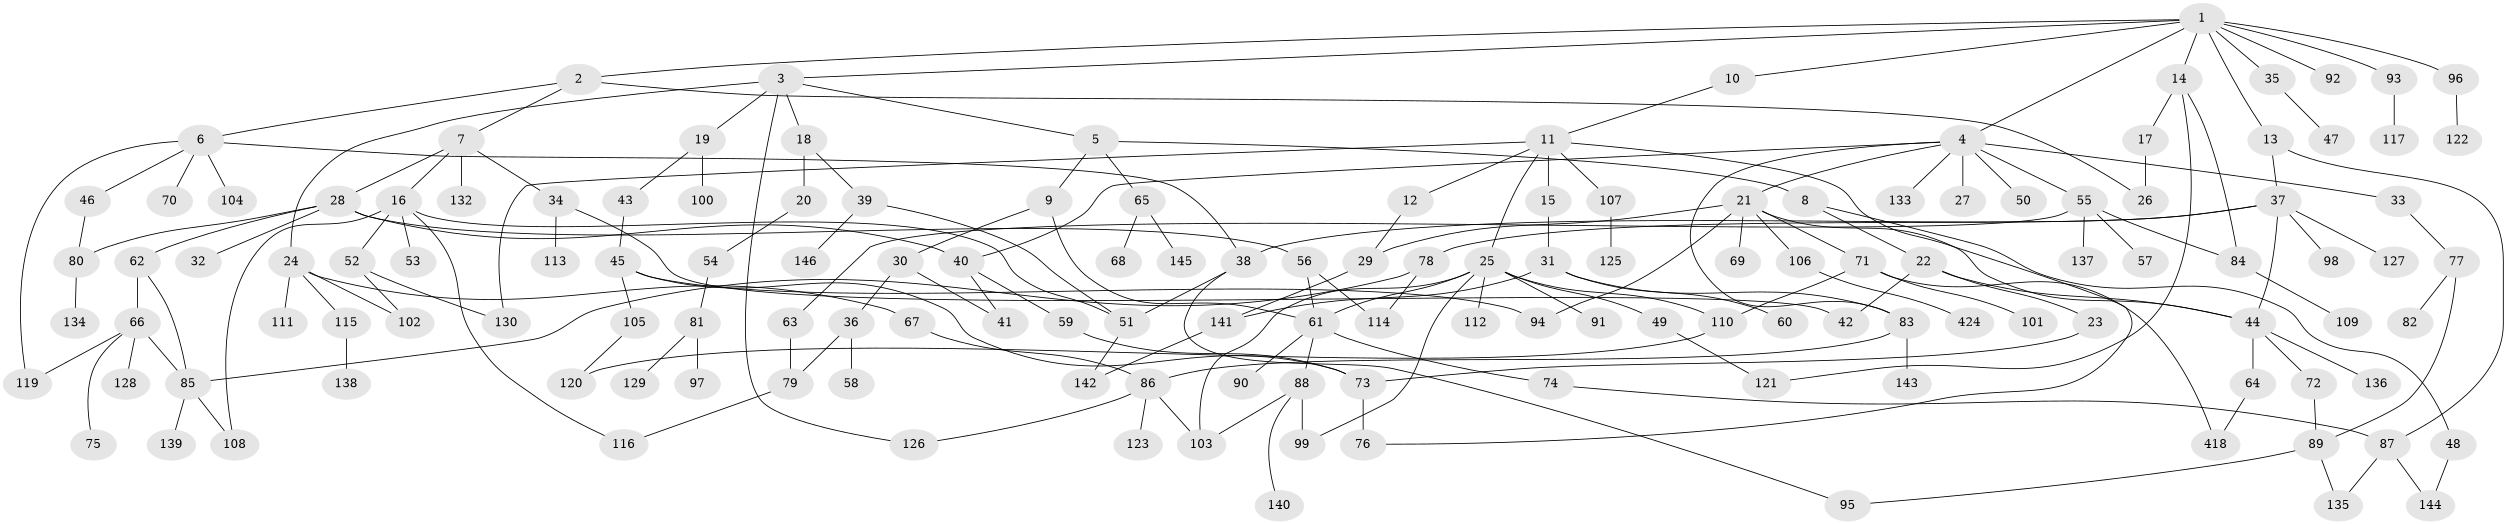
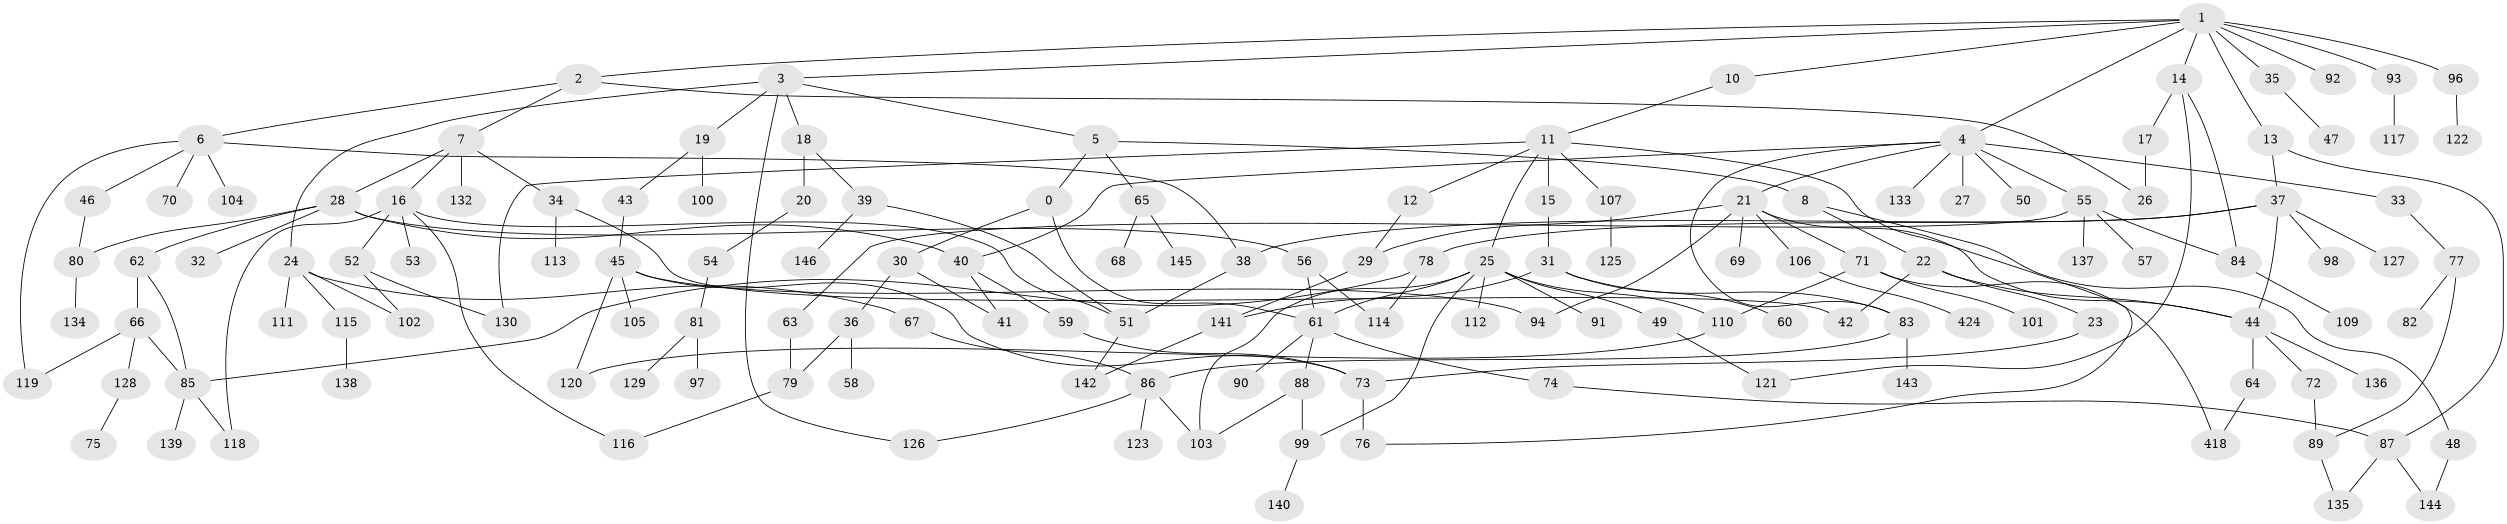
node "9": label "9" -> "0"
edge "105" -- "120": now "45" -- "120"
edge "66" -- "75": now "128" -- "75"
edge "88" -- "140": now "99" -- "140"
node "108": label "108" -> "118"
node "95": removed
